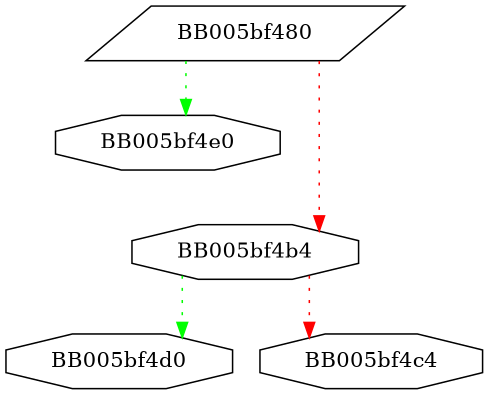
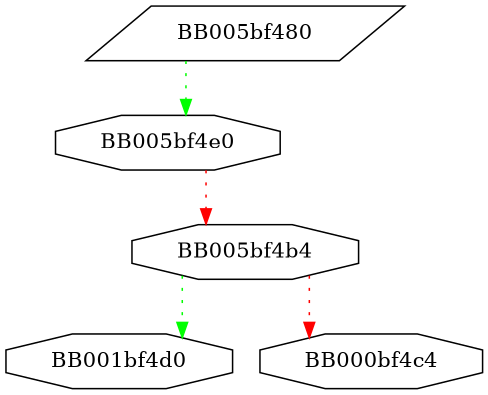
edge "BB005bf480" -> "BB005bf4b4": now "BB005bf4e0" -> "BB005bf4b4"
node "BB005bf4d0": label "BB005bf4d0" -> "BB001bf4d0"
node "BB005bf4c4": label "BB005bf4c4" -> "BB000bf4c4"
